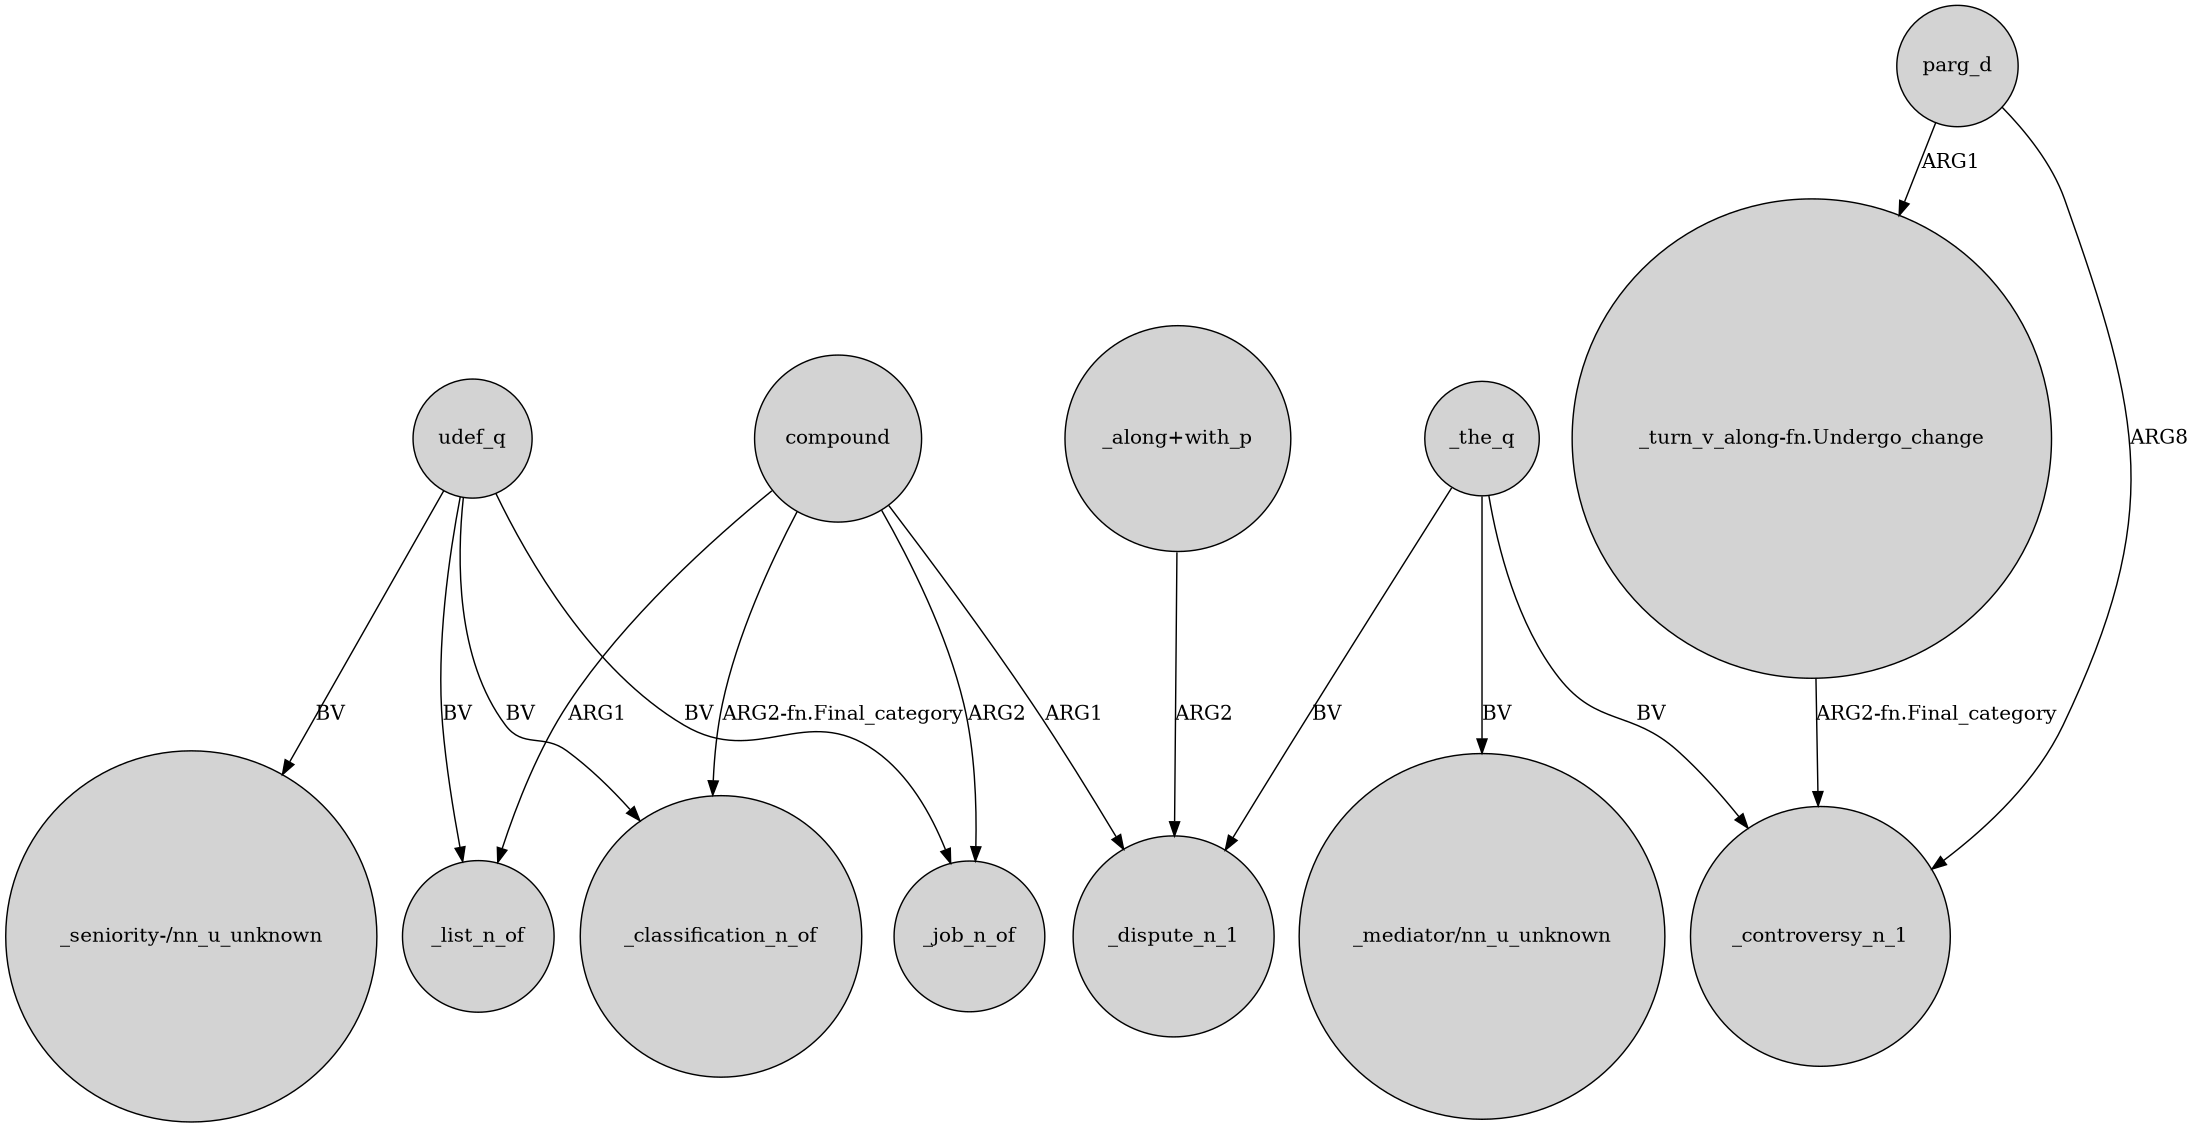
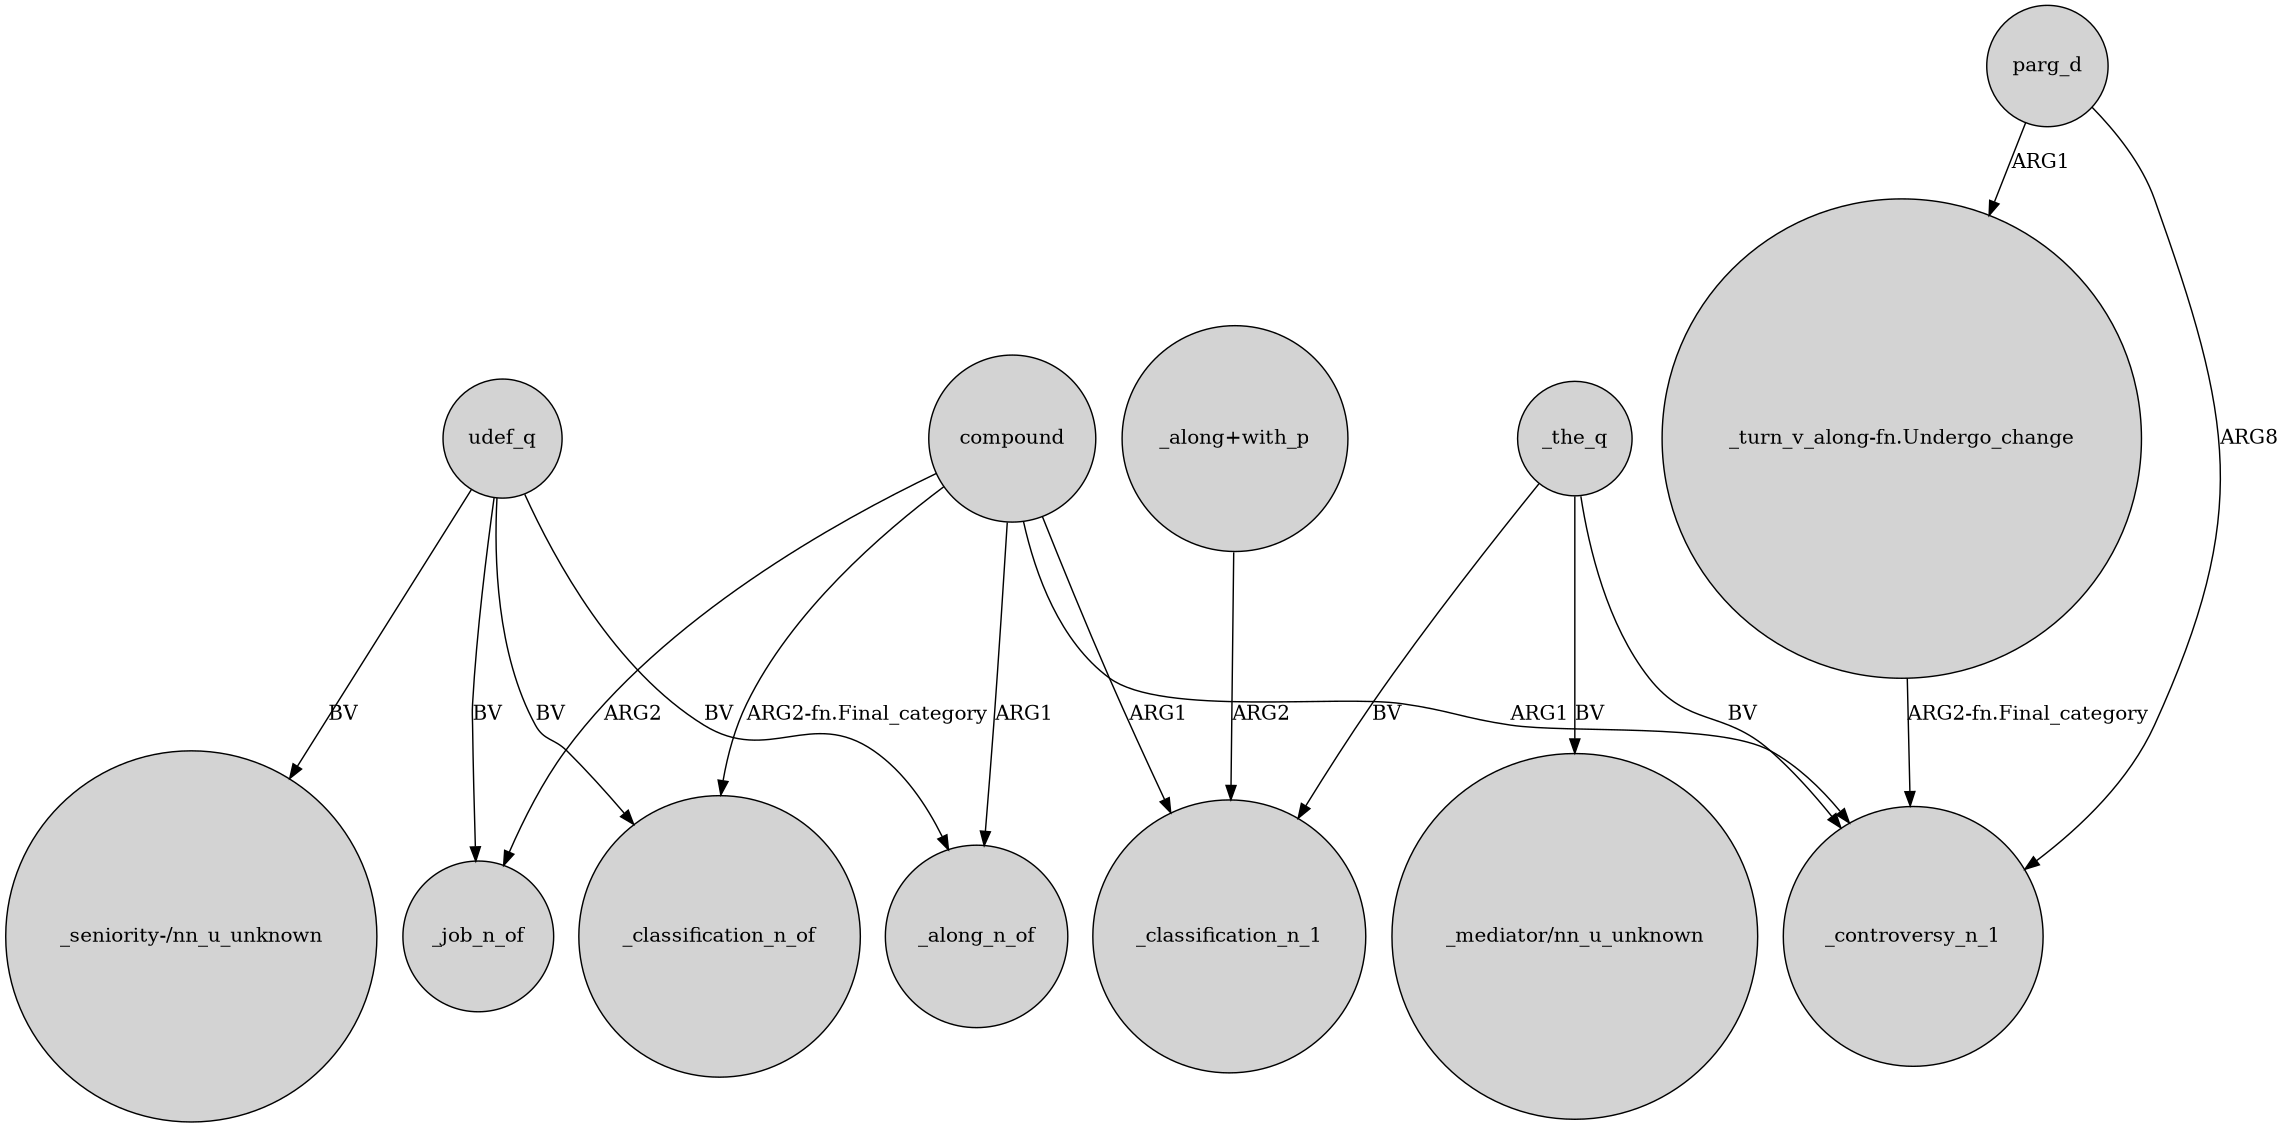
edge "compound" -> "_controversy_n_1": added, label "ARG1"
node "_list_n_of": label "_list_n_of" -> "_along_n_of"
node "_dispute_n_1": label "_dispute_n_1" -> "_classification_n_1"
